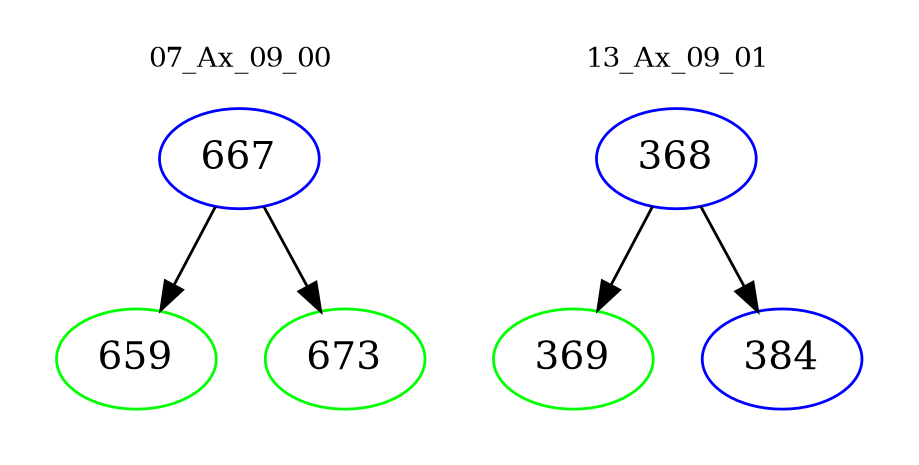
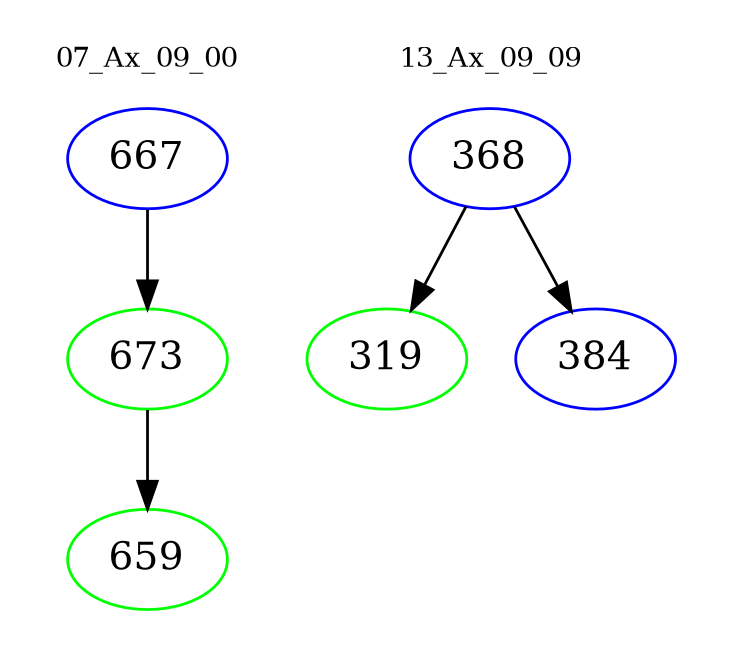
cluster "13_Ax_09_01": label "13_Ax_09_01" -> "13_Ax_09_09"
edge "667" -> "659": now "673" -> "659"
node "369": label "369" -> "319"
